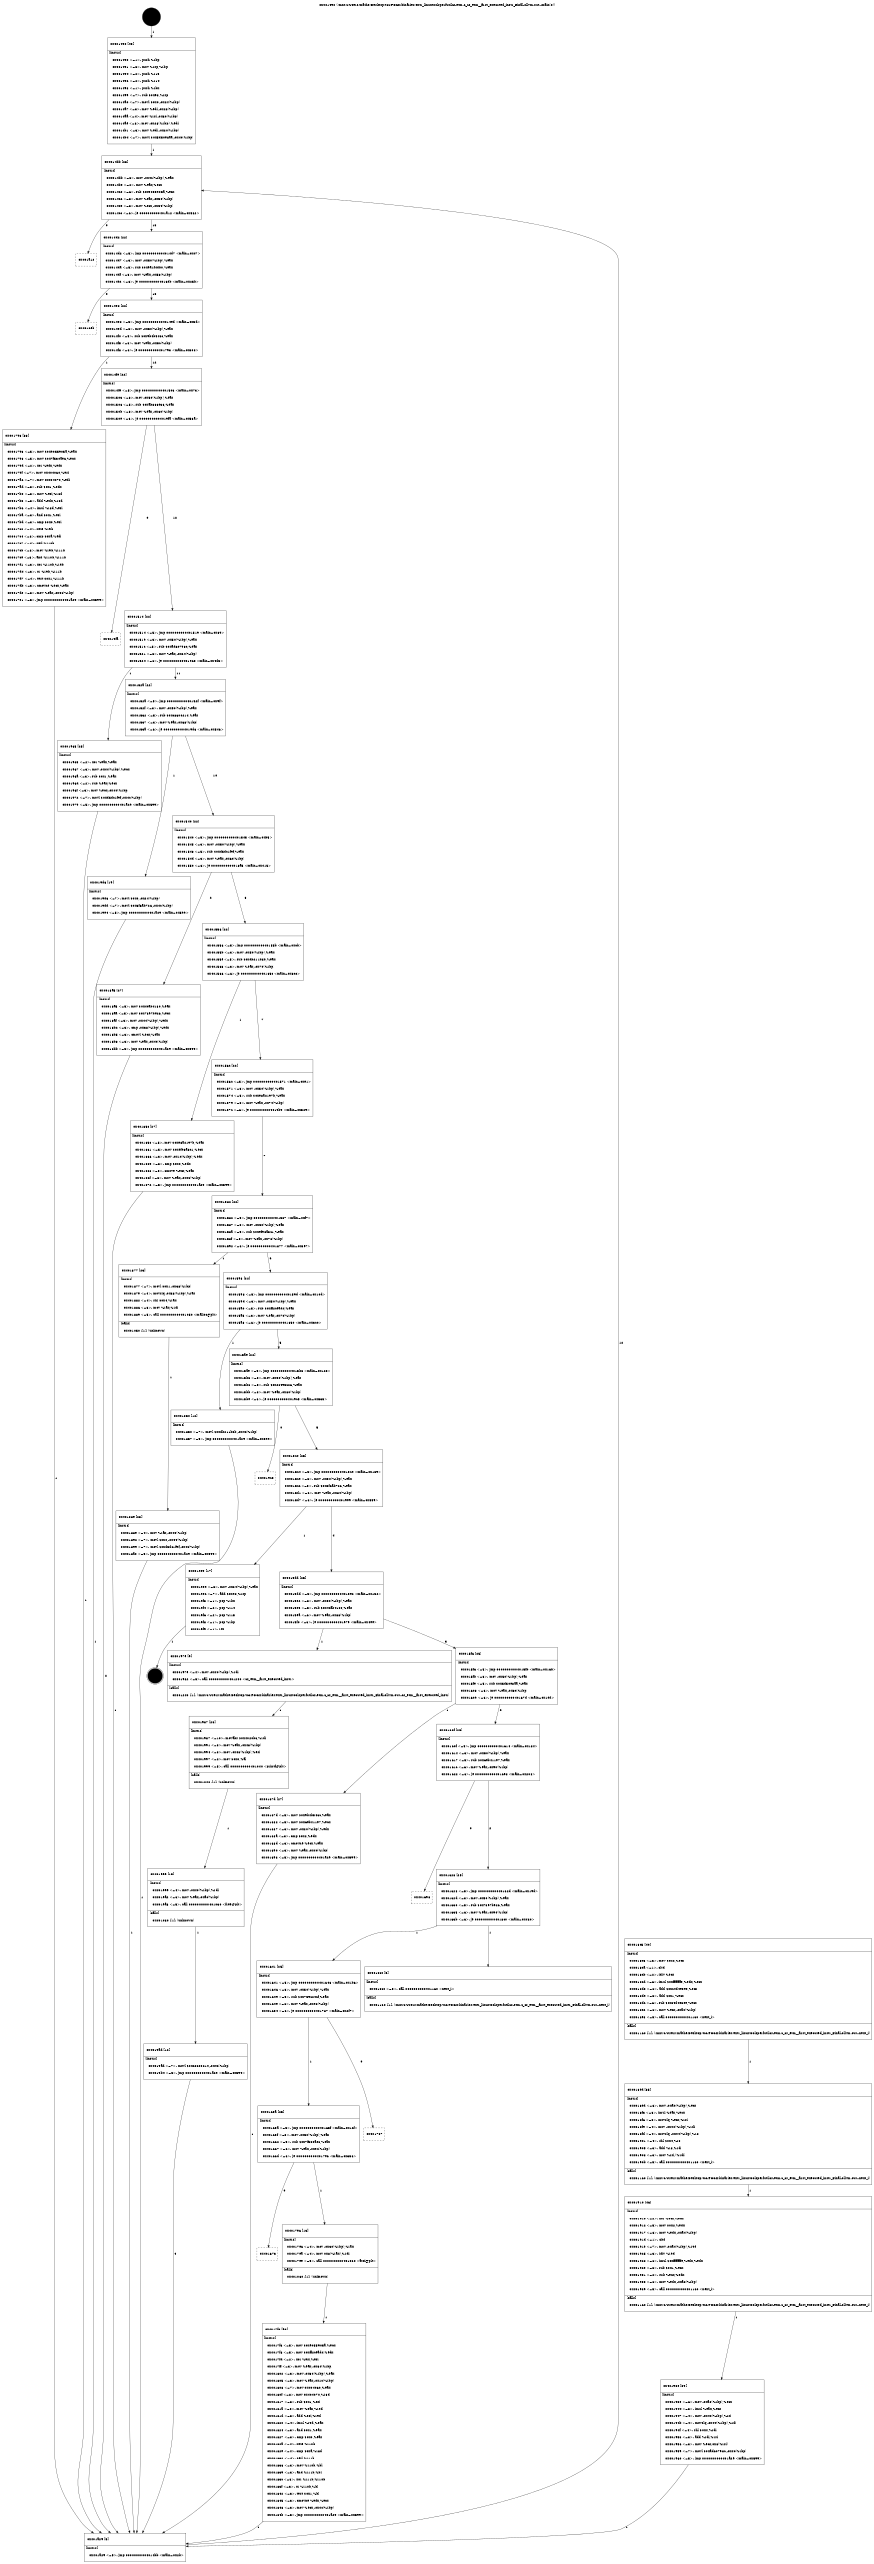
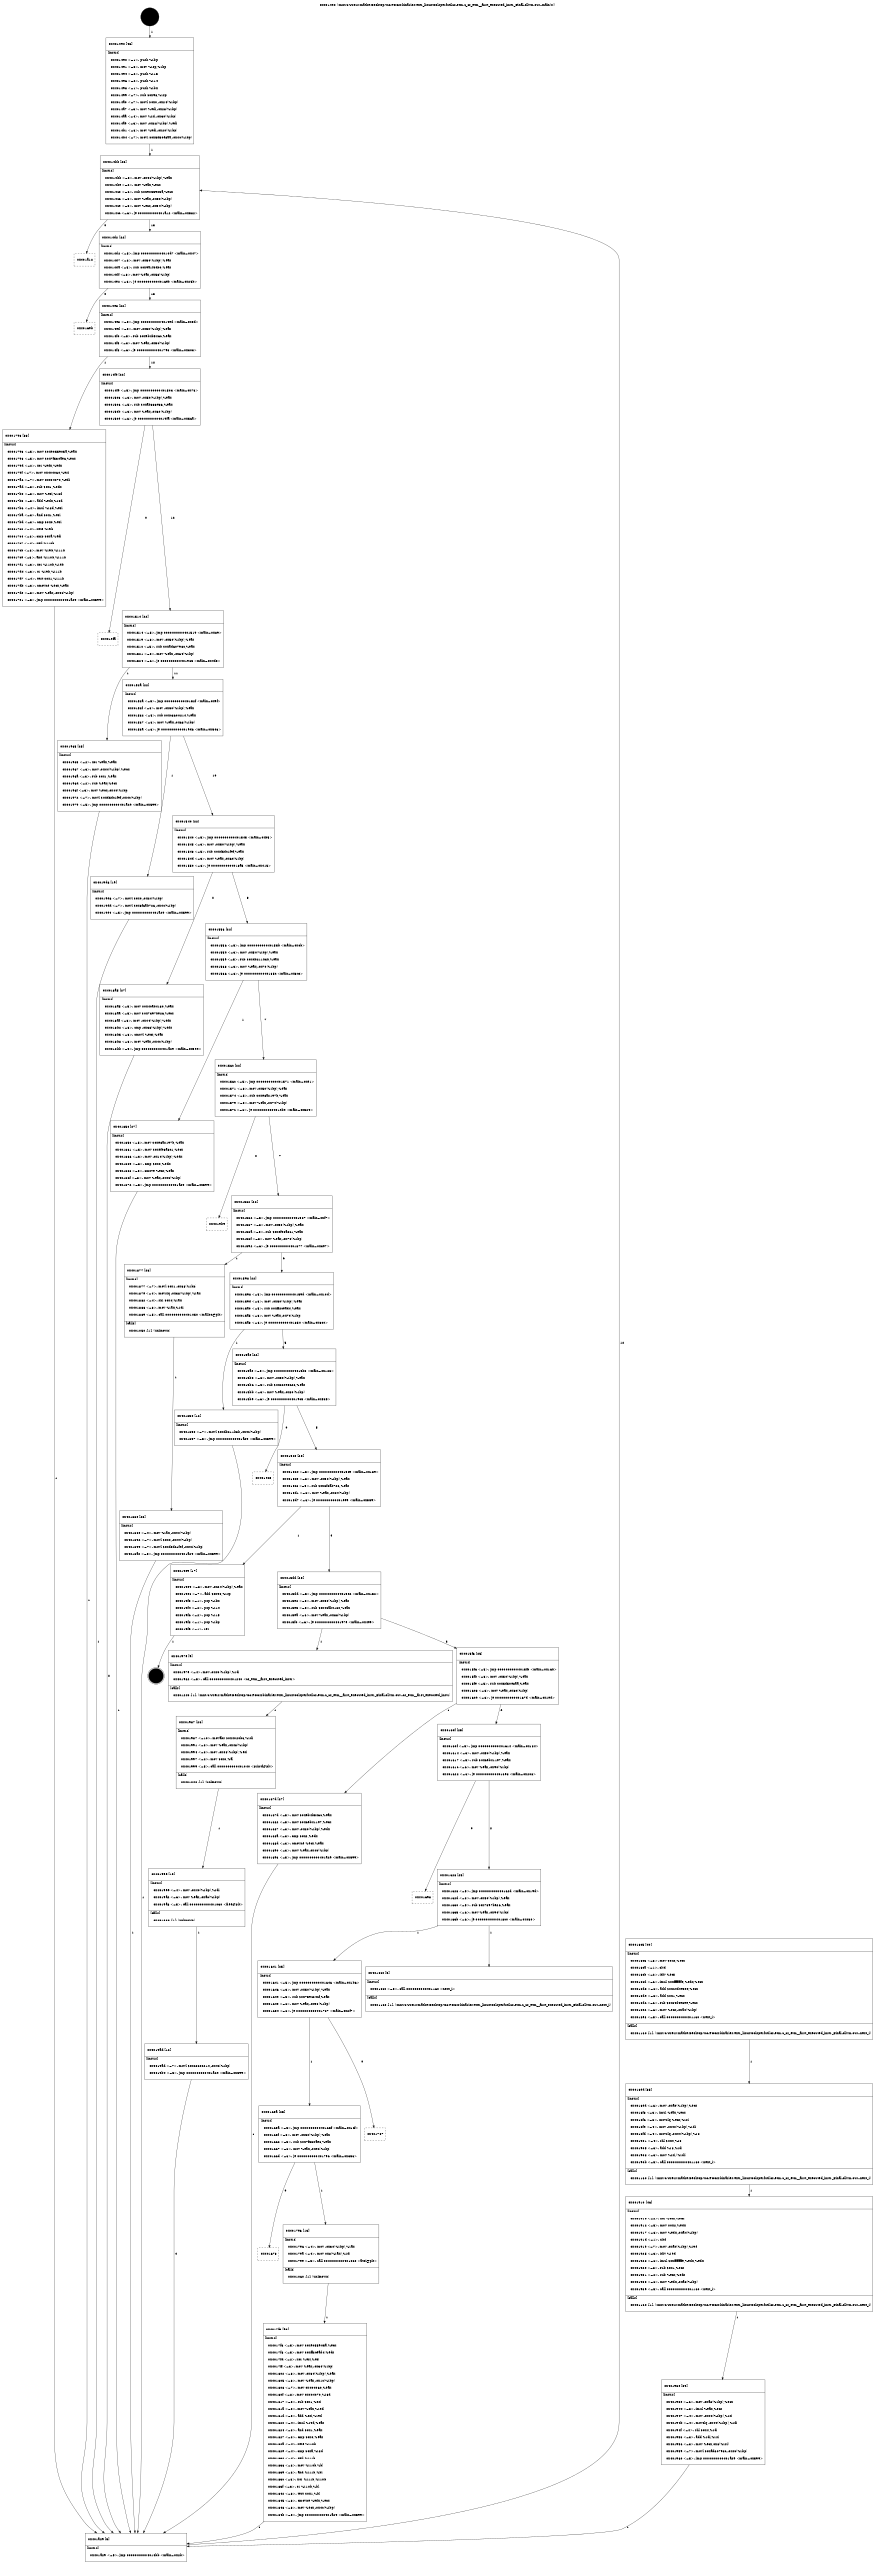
node "0x4019b9": added
